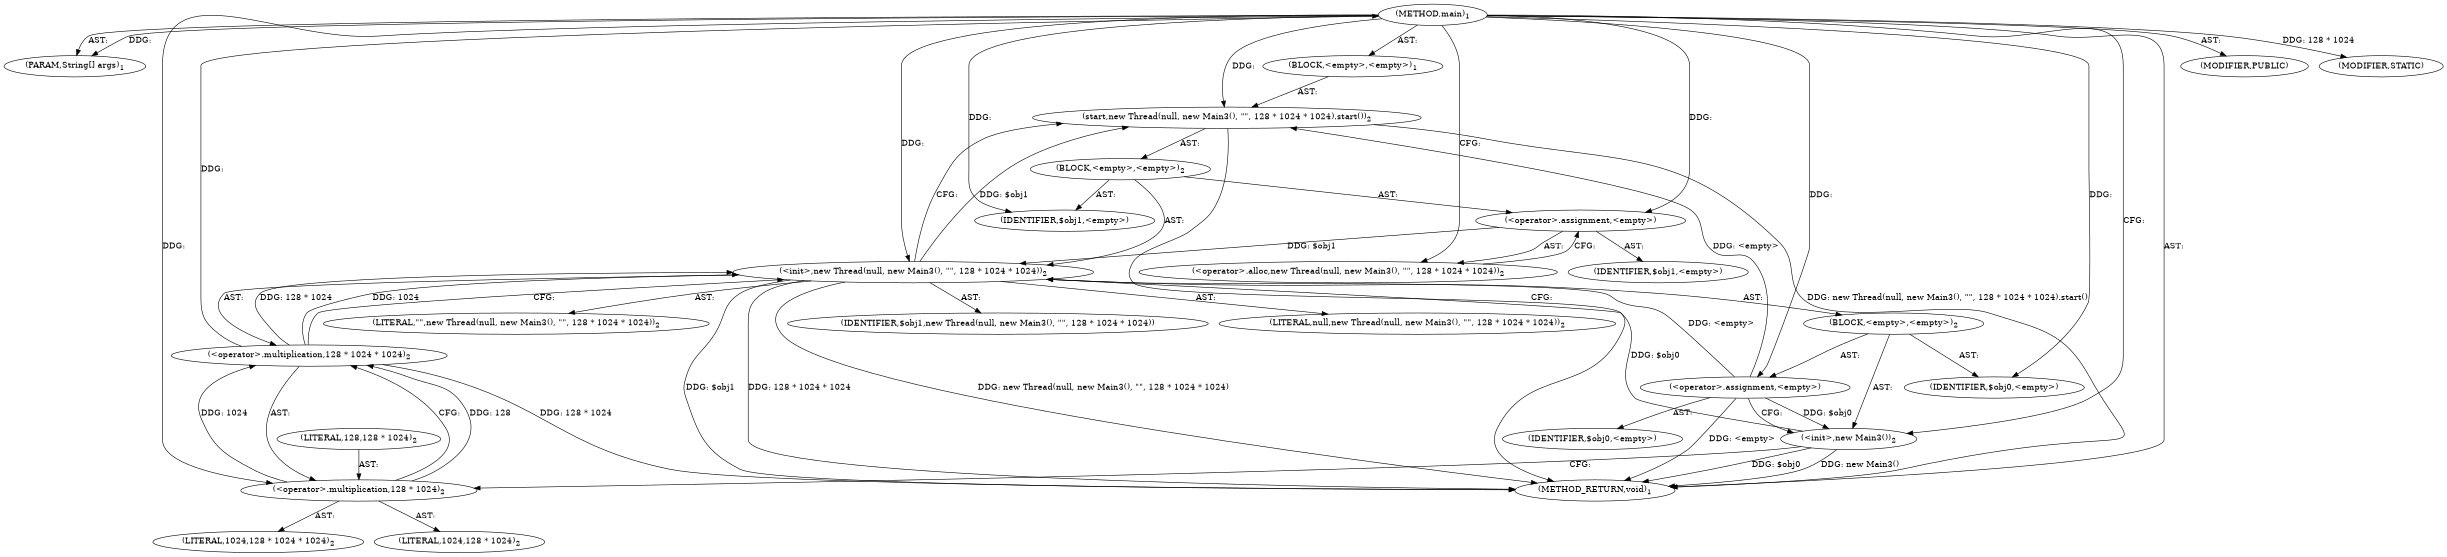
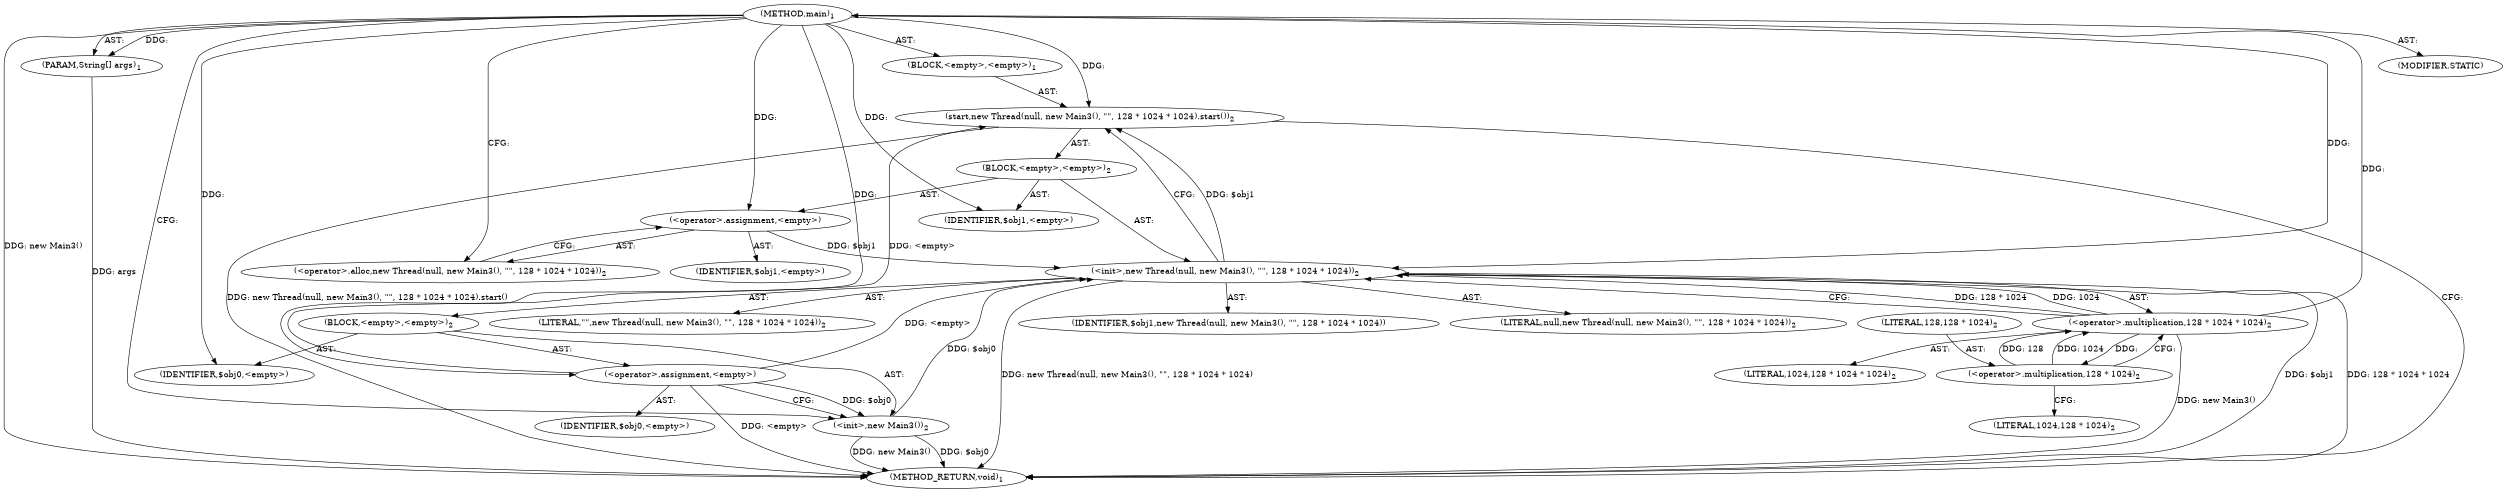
edge "(METHOD,main)" -> "(<operator>.multiplication,128 * 1024)": removed, label "DDG:"
edge "(METHOD,main)" -> "(MODIFIER,STATIC)": label "DDG: 128 * 1024" -> "AST: "
node "(MODIFIER,PUBLIC)": removed
edge "(METHOD,main)" -> "(METHOD_RETURN,void)": label "AST: " -> "DDG: new Main3()"
edge "(<operator>.multiplication,128 * 1024 * 1024)" -> "(<operator>.multiplication,128 * 1024)": label "AST: " -> "DDG: "
edge "(<operator>.multiplication,128 * 1024 * 1024)" -> "(METHOD_RETURN,void)": label "DDG: 128 * 1024" -> "DDG: new Main3()"
edge "(PARAM,String[] args)" -> "(METHOD_RETURN,void)": added, label "DDG: args"
edge "(<init>,new Main3())" -> "(<operator>.multiplication,128 * 1024)": removed, label "CFG:"
edge "(<operator>.multiplication,128 * 1024)" -> "(LITERAL,1024,128 * 1024 * 1024)": now "(<operator>.multiplication,128 * 1024 * 1024)" -> "(LITERAL,1024,128 * 1024 * 1024)"
edge "(<operator>.multiplication,128 * 1024)" -> "(LITERAL,1024,128 * 1024)": label "AST: " -> "CFG: "
